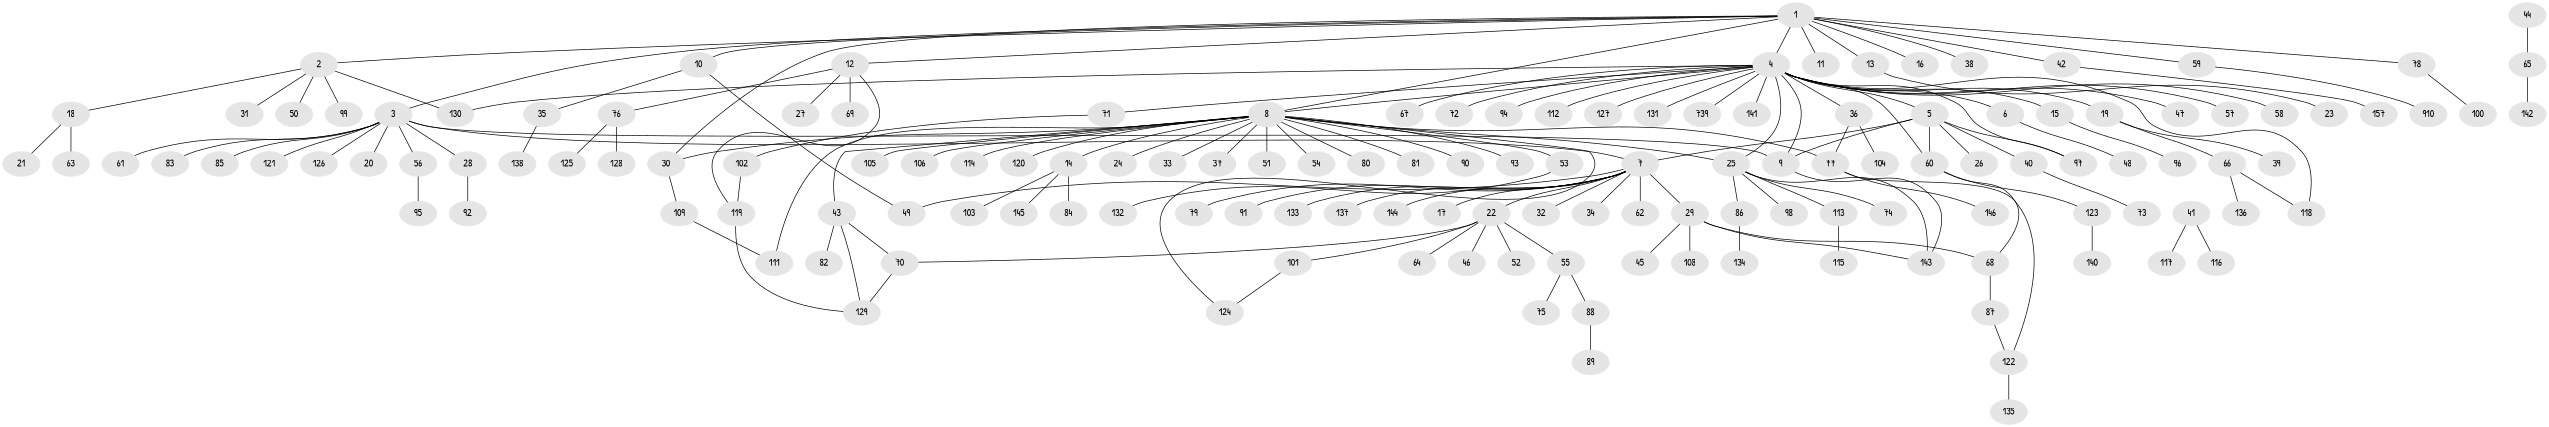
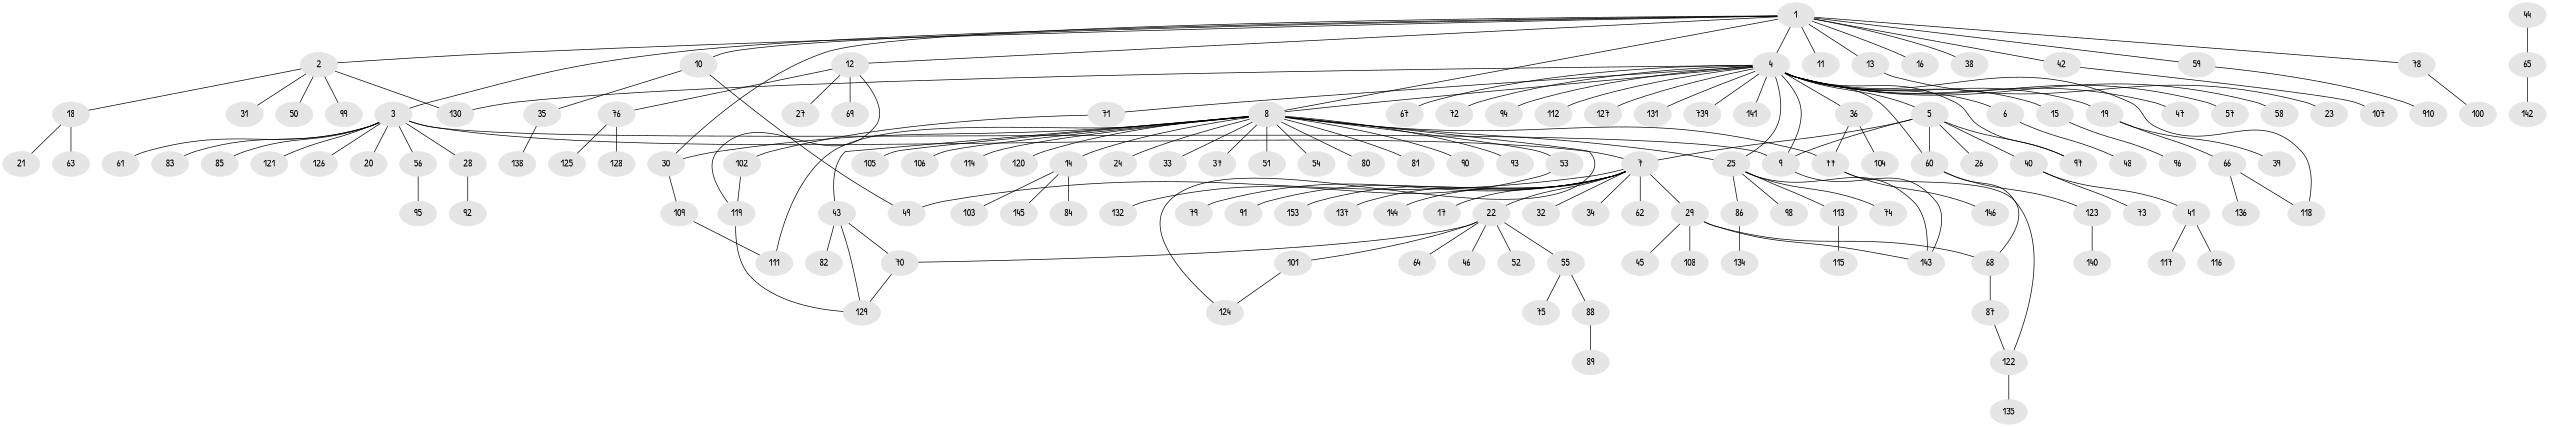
node "157": label "157" -> "107"
edge "40" -- "41": added
node "133": label "133" -> "153"
